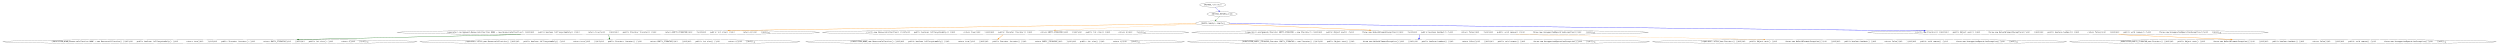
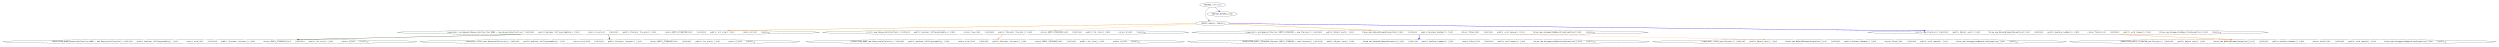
edge "(METHOD_RETURN,void)" -> "(BLOCK,<empty>,<empty>)": now "(METHOD,<clinit>)" -> "(BLOCK,<empty>,<empty>)"
